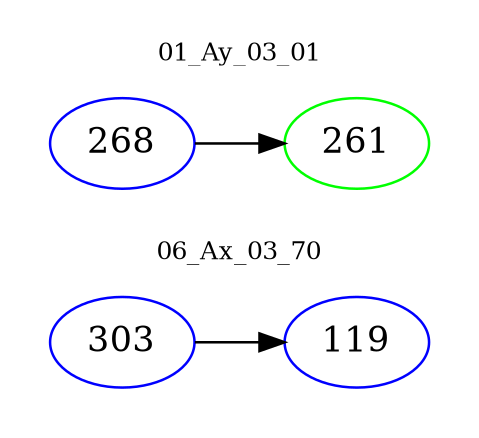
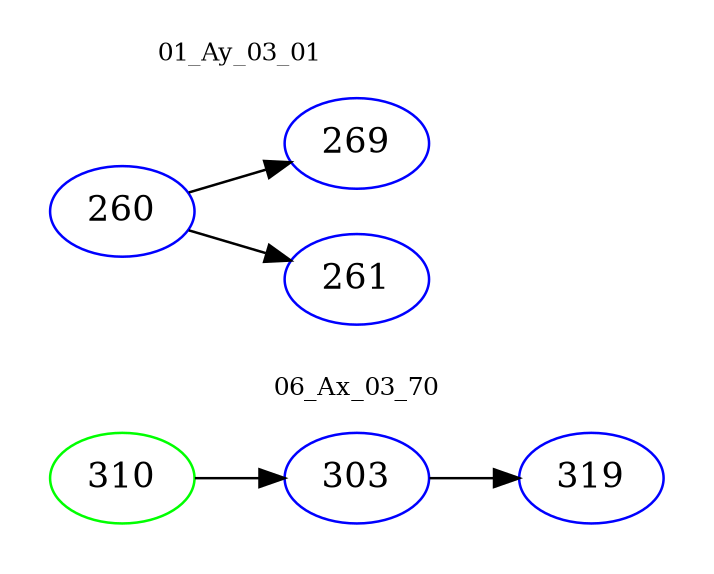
node "268": label "268" -> "260"
node "269": added
node "261": color green -> blue
node "119": label "119" -> "319"
node "310": added
